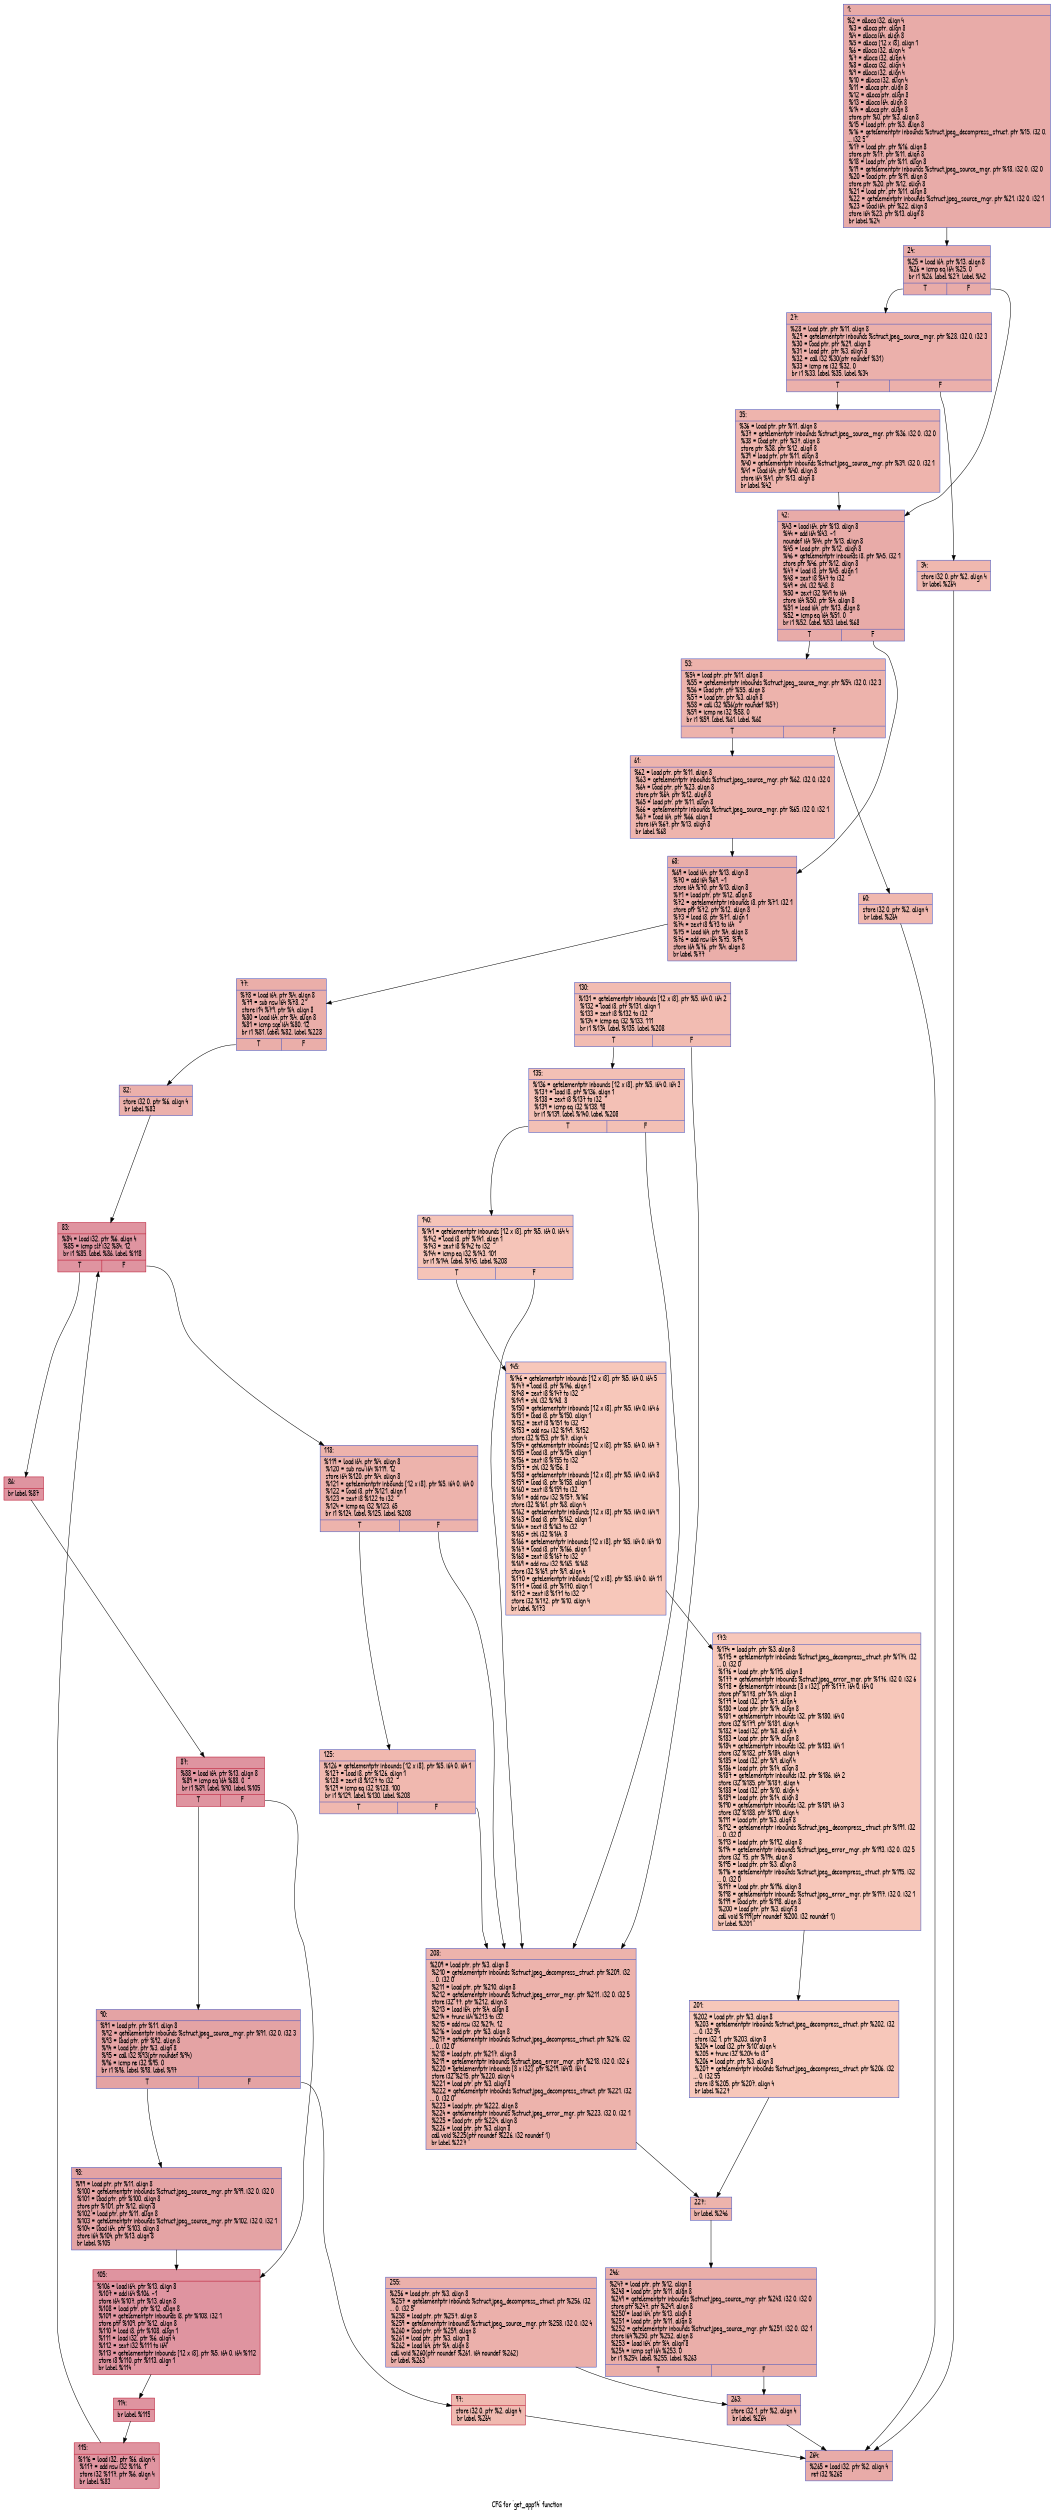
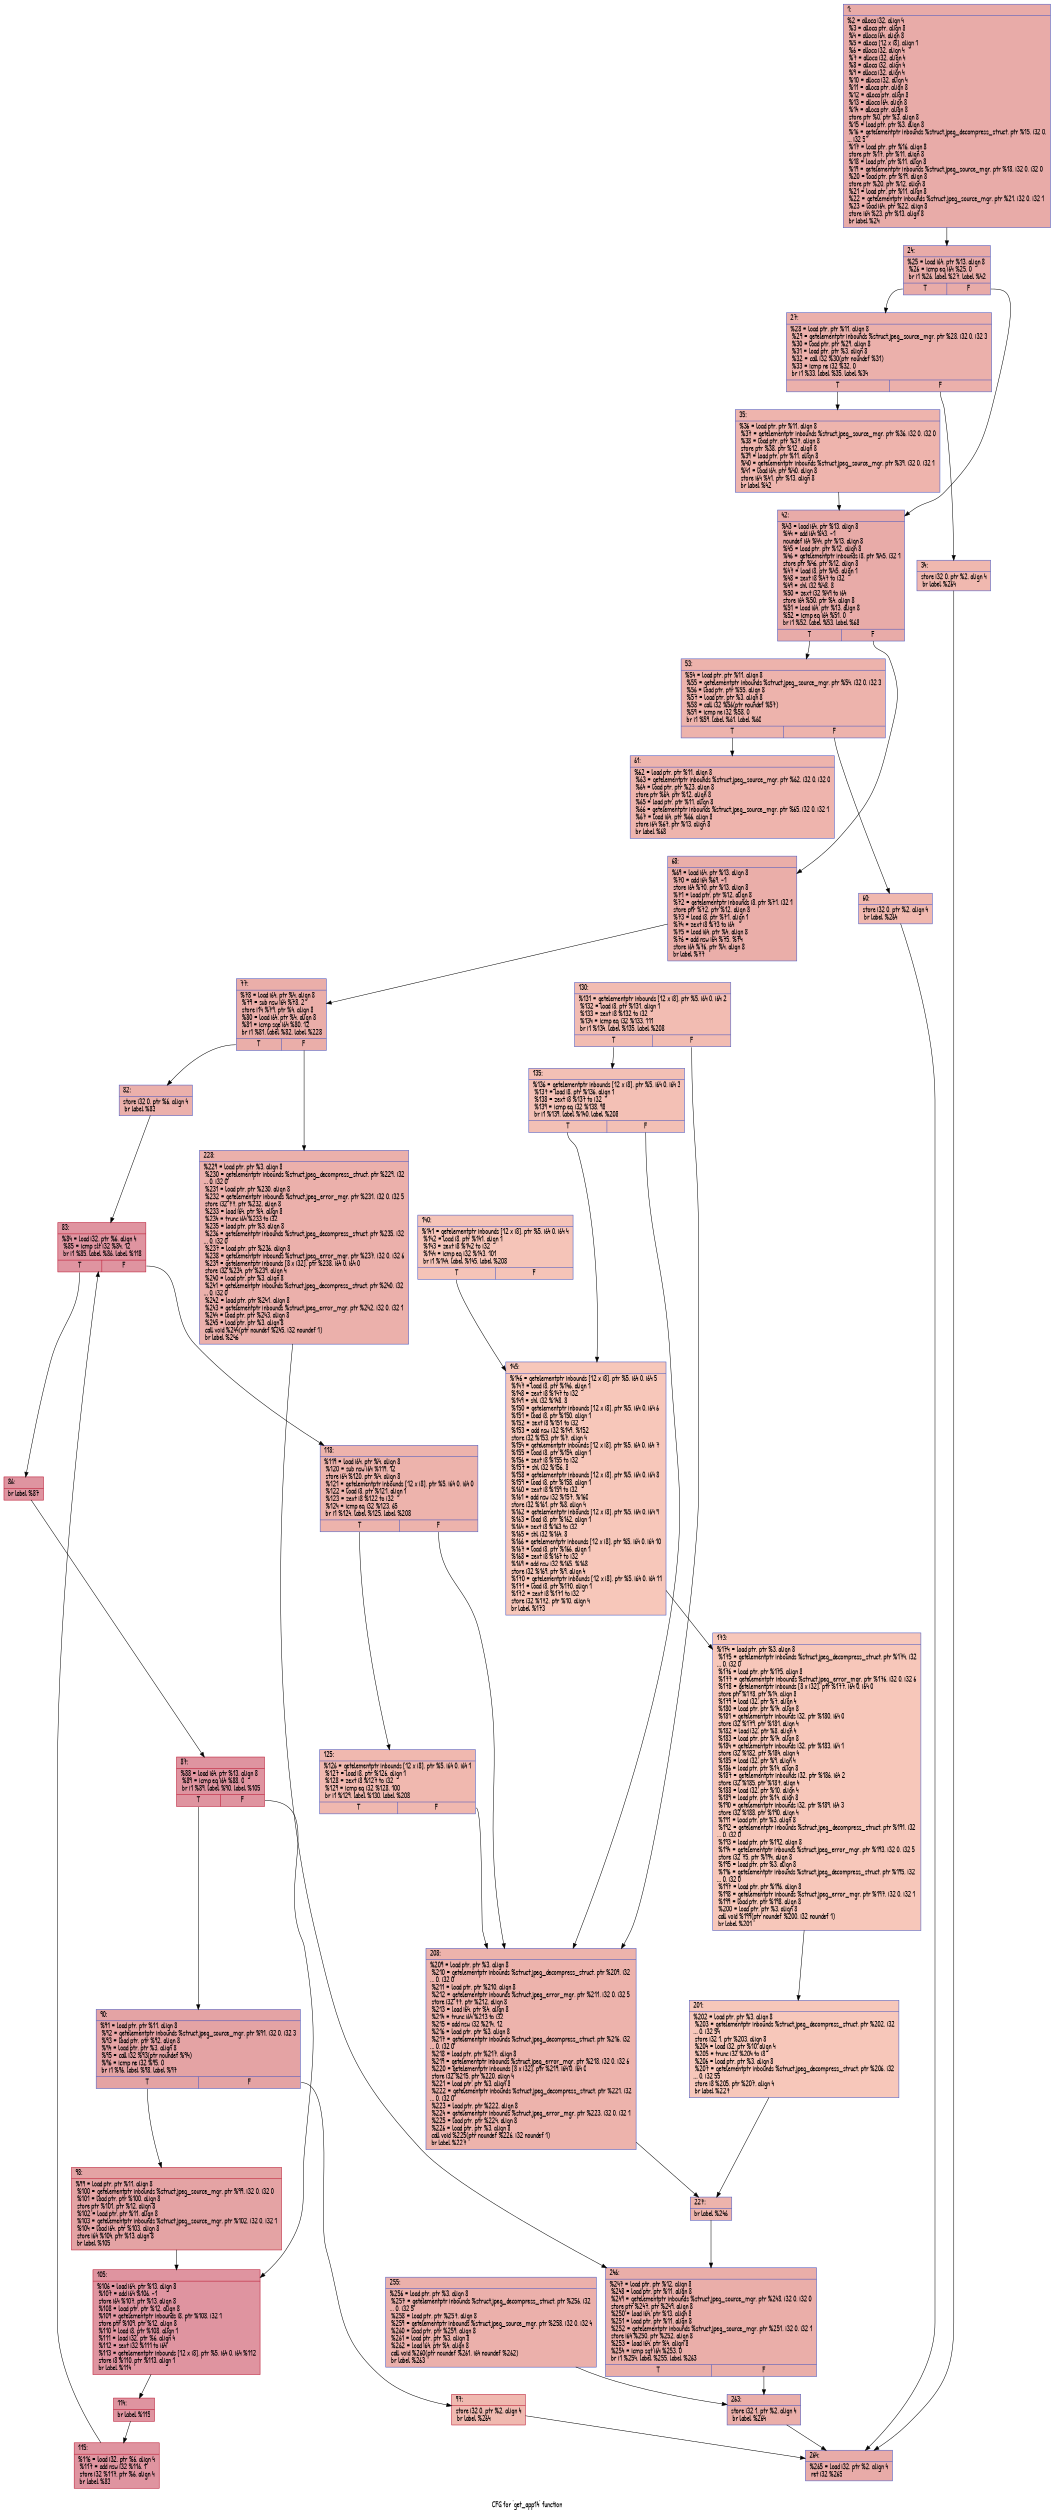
edge "61:" -> "68:": removed
edge "135:" -> "140:": now "135:" -> "145:"
node "228:": added
edge "140:" -> "208:": removed
node "98:": color #3d50c3ff -> #b70d28ff
